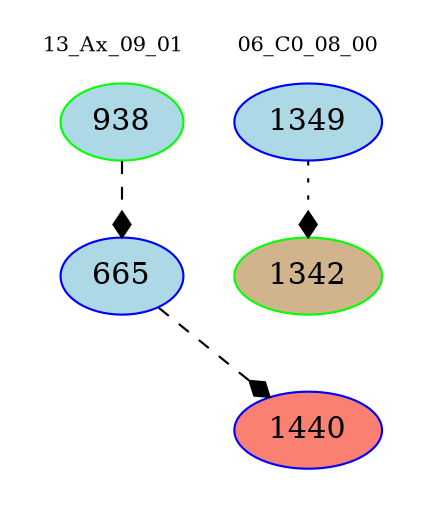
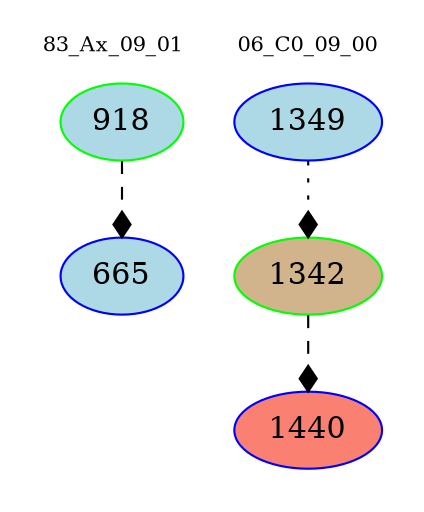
cluster "13_Ax_09_01": label "13_Ax_09_01" -> "83_Ax_09_01"
cluster "06_C0_08_00": label "06_C0_08_00" -> "06_C0_09_00"
node "938": label "938" -> "918"
edge "665" -> "1440": now "1342" -> "1440"
